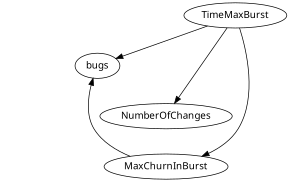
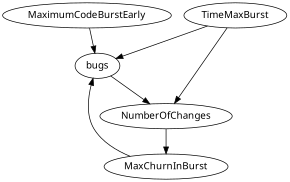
node "MaximumCodeBurstEarly": added
edge "bugs" -> "NumberOfChanges": added
edge "TimeMaxBurst" -> "MaxChurnInBurst": now "NumberOfChanges" -> "MaxChurnInBurst"
